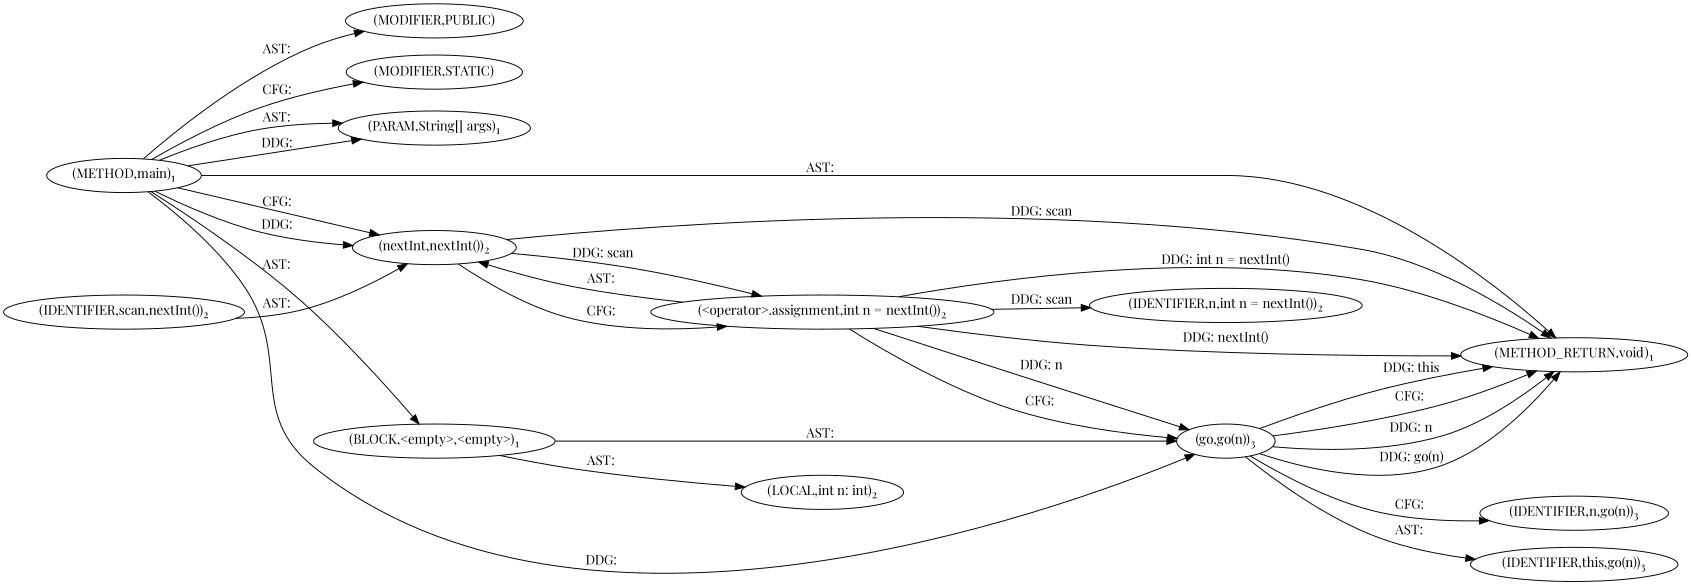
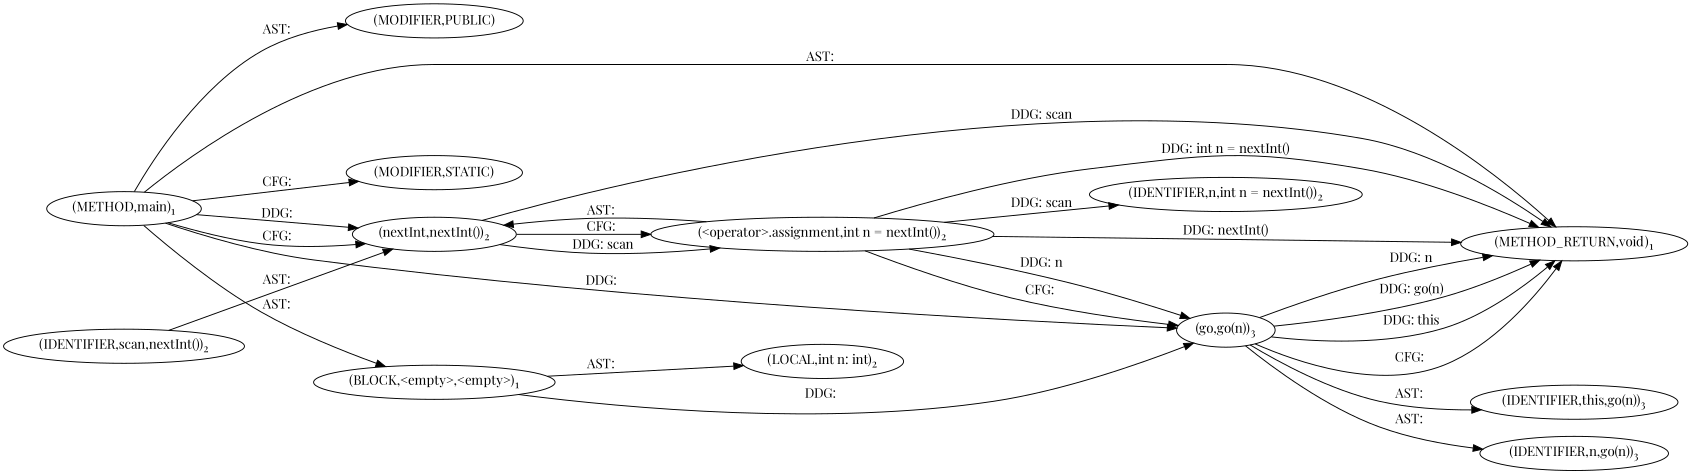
node "(PARAM,String[] args)": removed
edge "(BLOCK,<empty>,<empty>)" -> "(go,go(n))": label "AST: " -> "DDG: "
edge "(go,go(n))" -> "(IDENTIFIER,n,go(n))": label "CFG: " -> "AST: "
